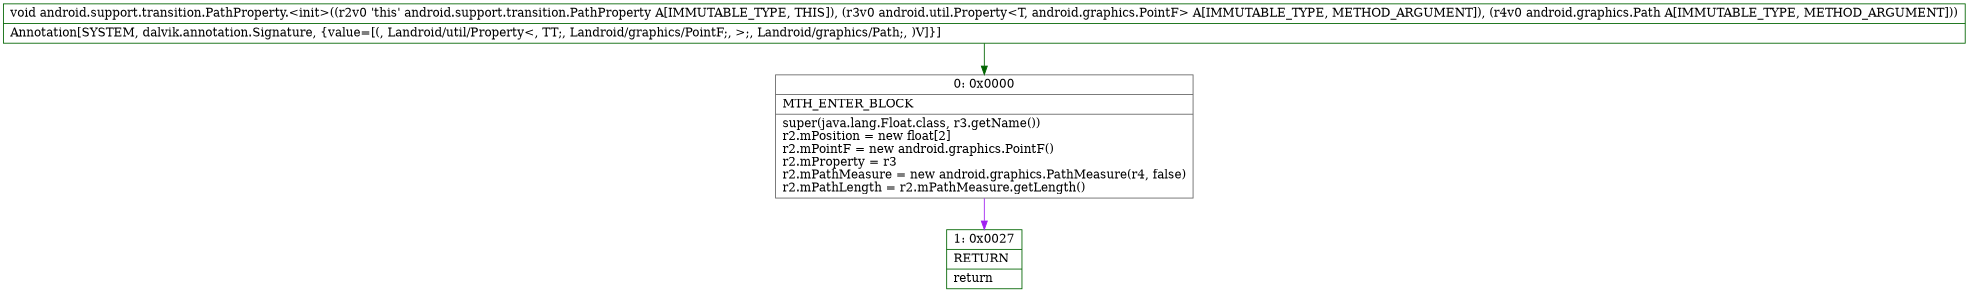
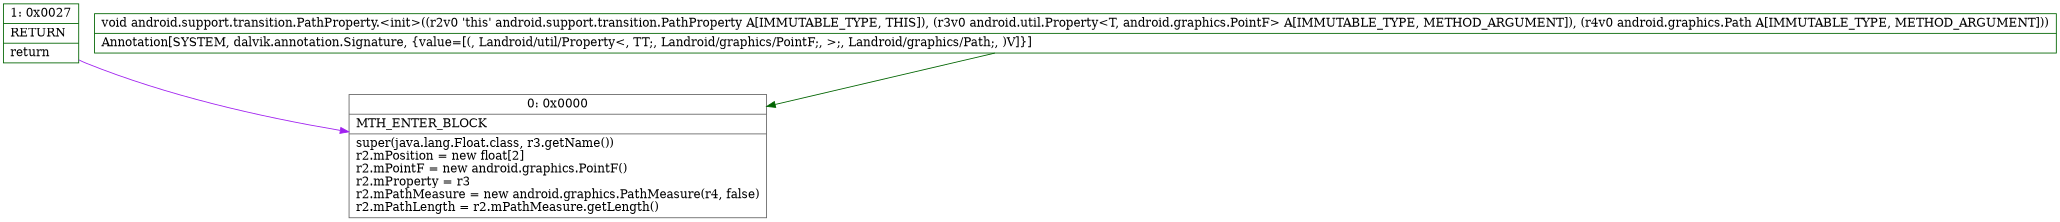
edge "0: 0x0000" -> "1: 0x0027": reversed
